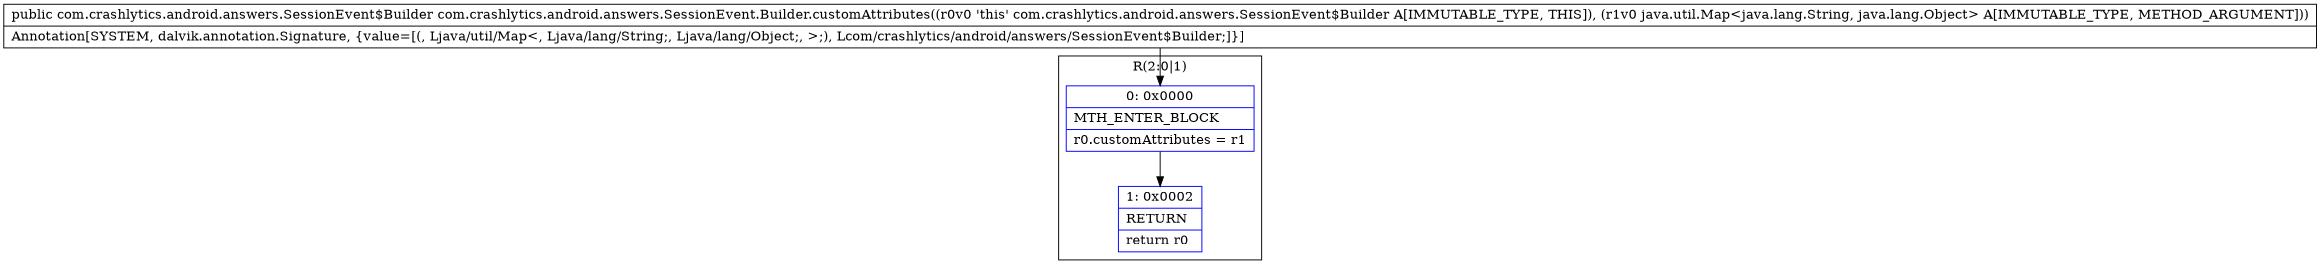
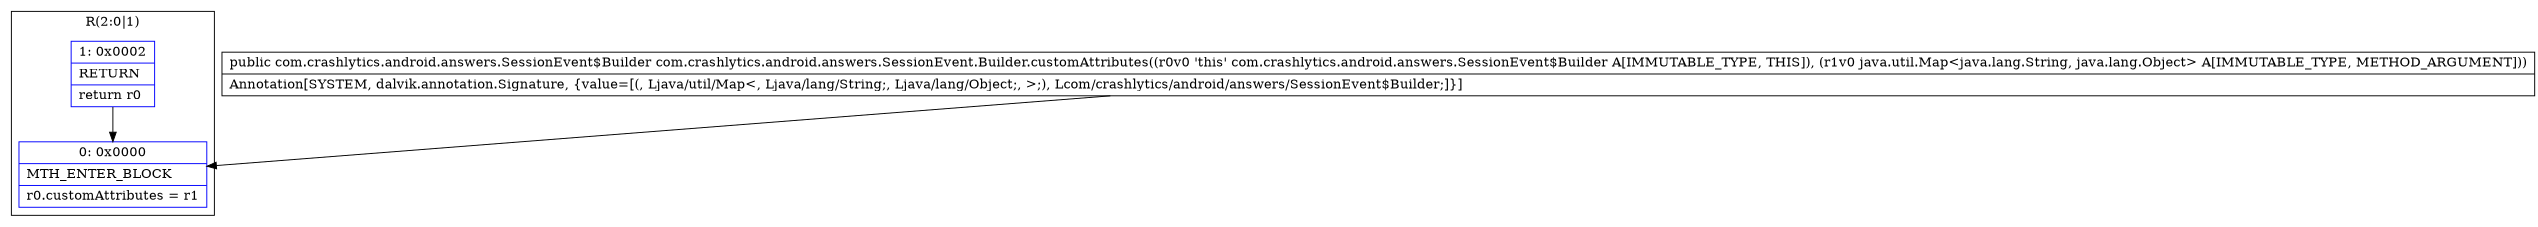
edge "0: 0x0000" -> "1: 0x0002": reversed
